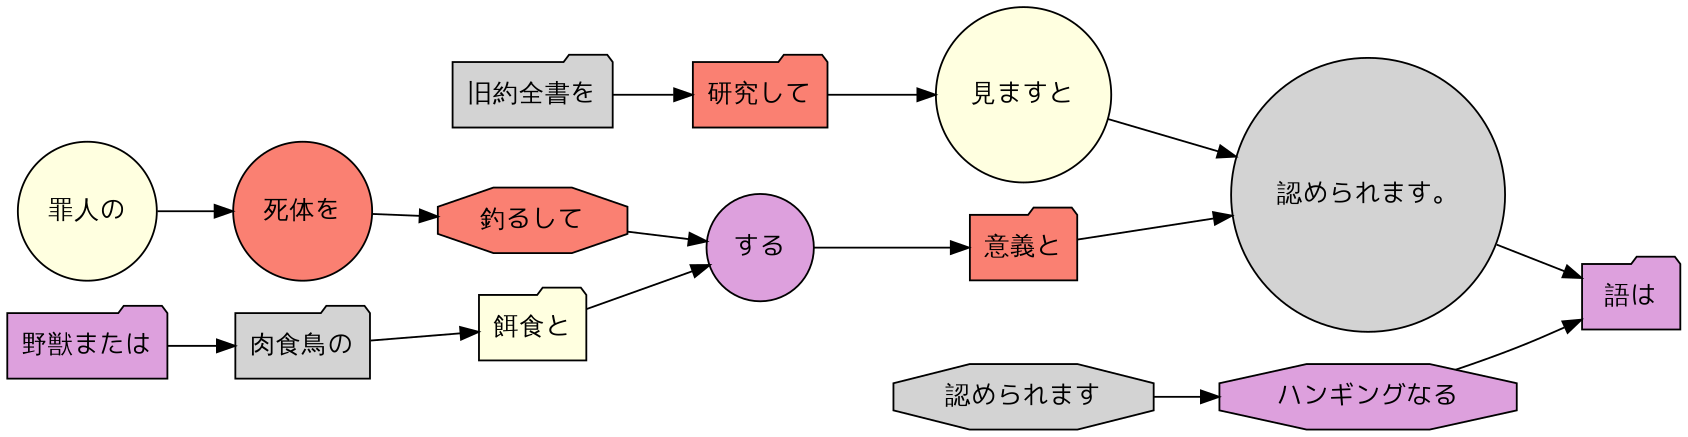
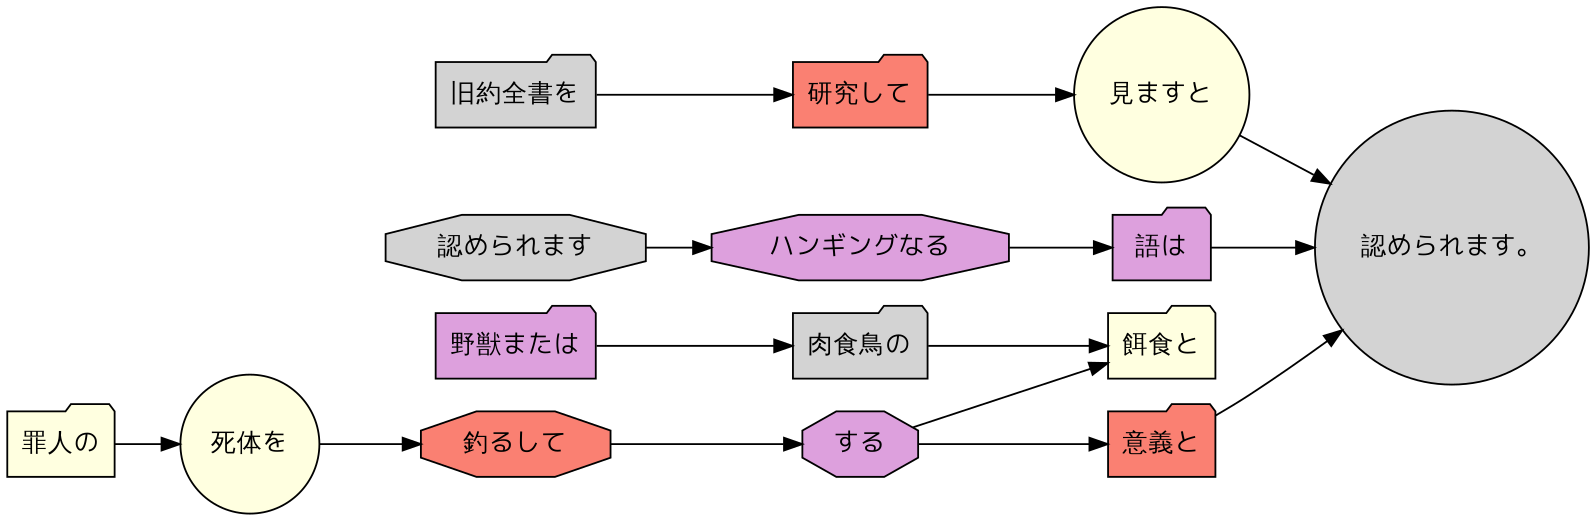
node "罪人の": shape circle -> folder
node "死体を": fillcolor salmon -> lightyellow
node "する": shape circle -> octagon
edge "認められます。" -> "語は": reversed
edge "餌食と" -> "する": reversed
